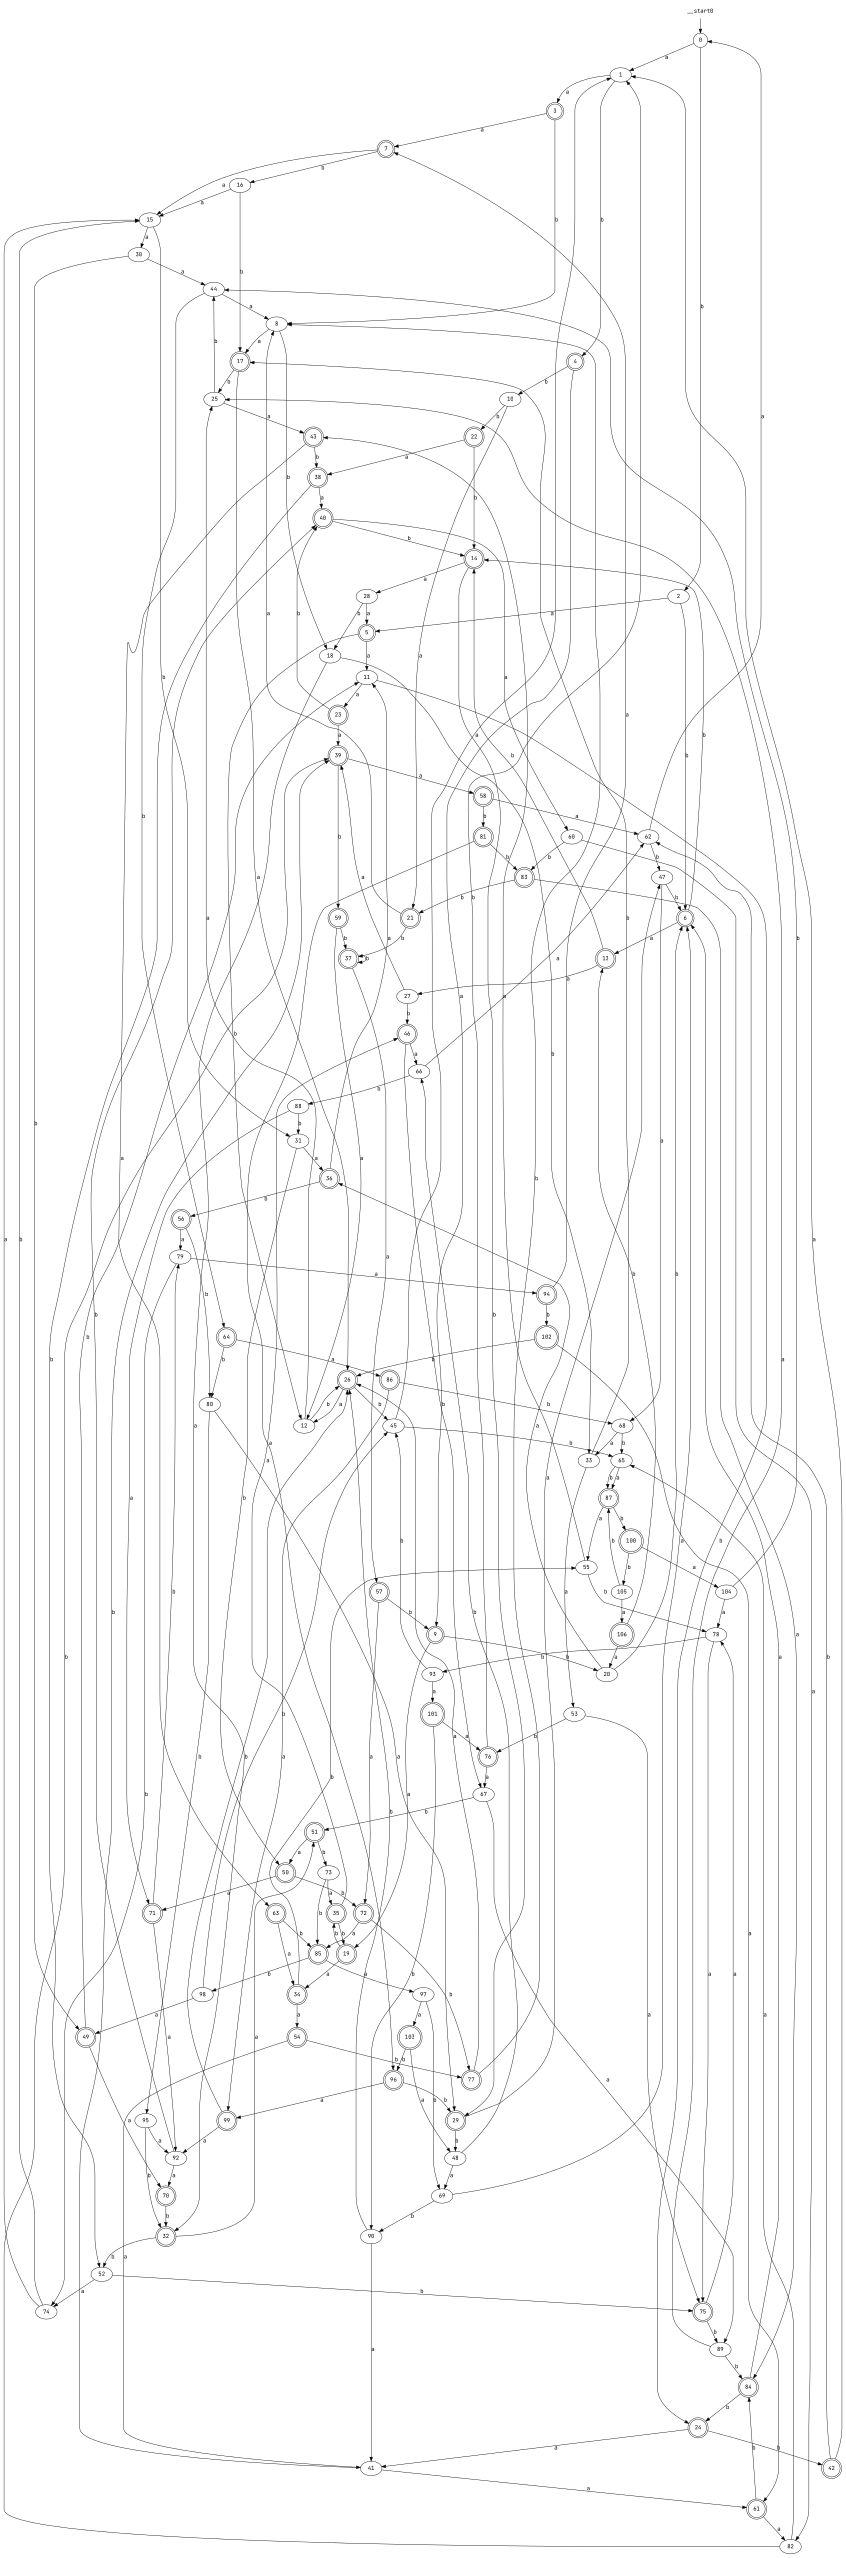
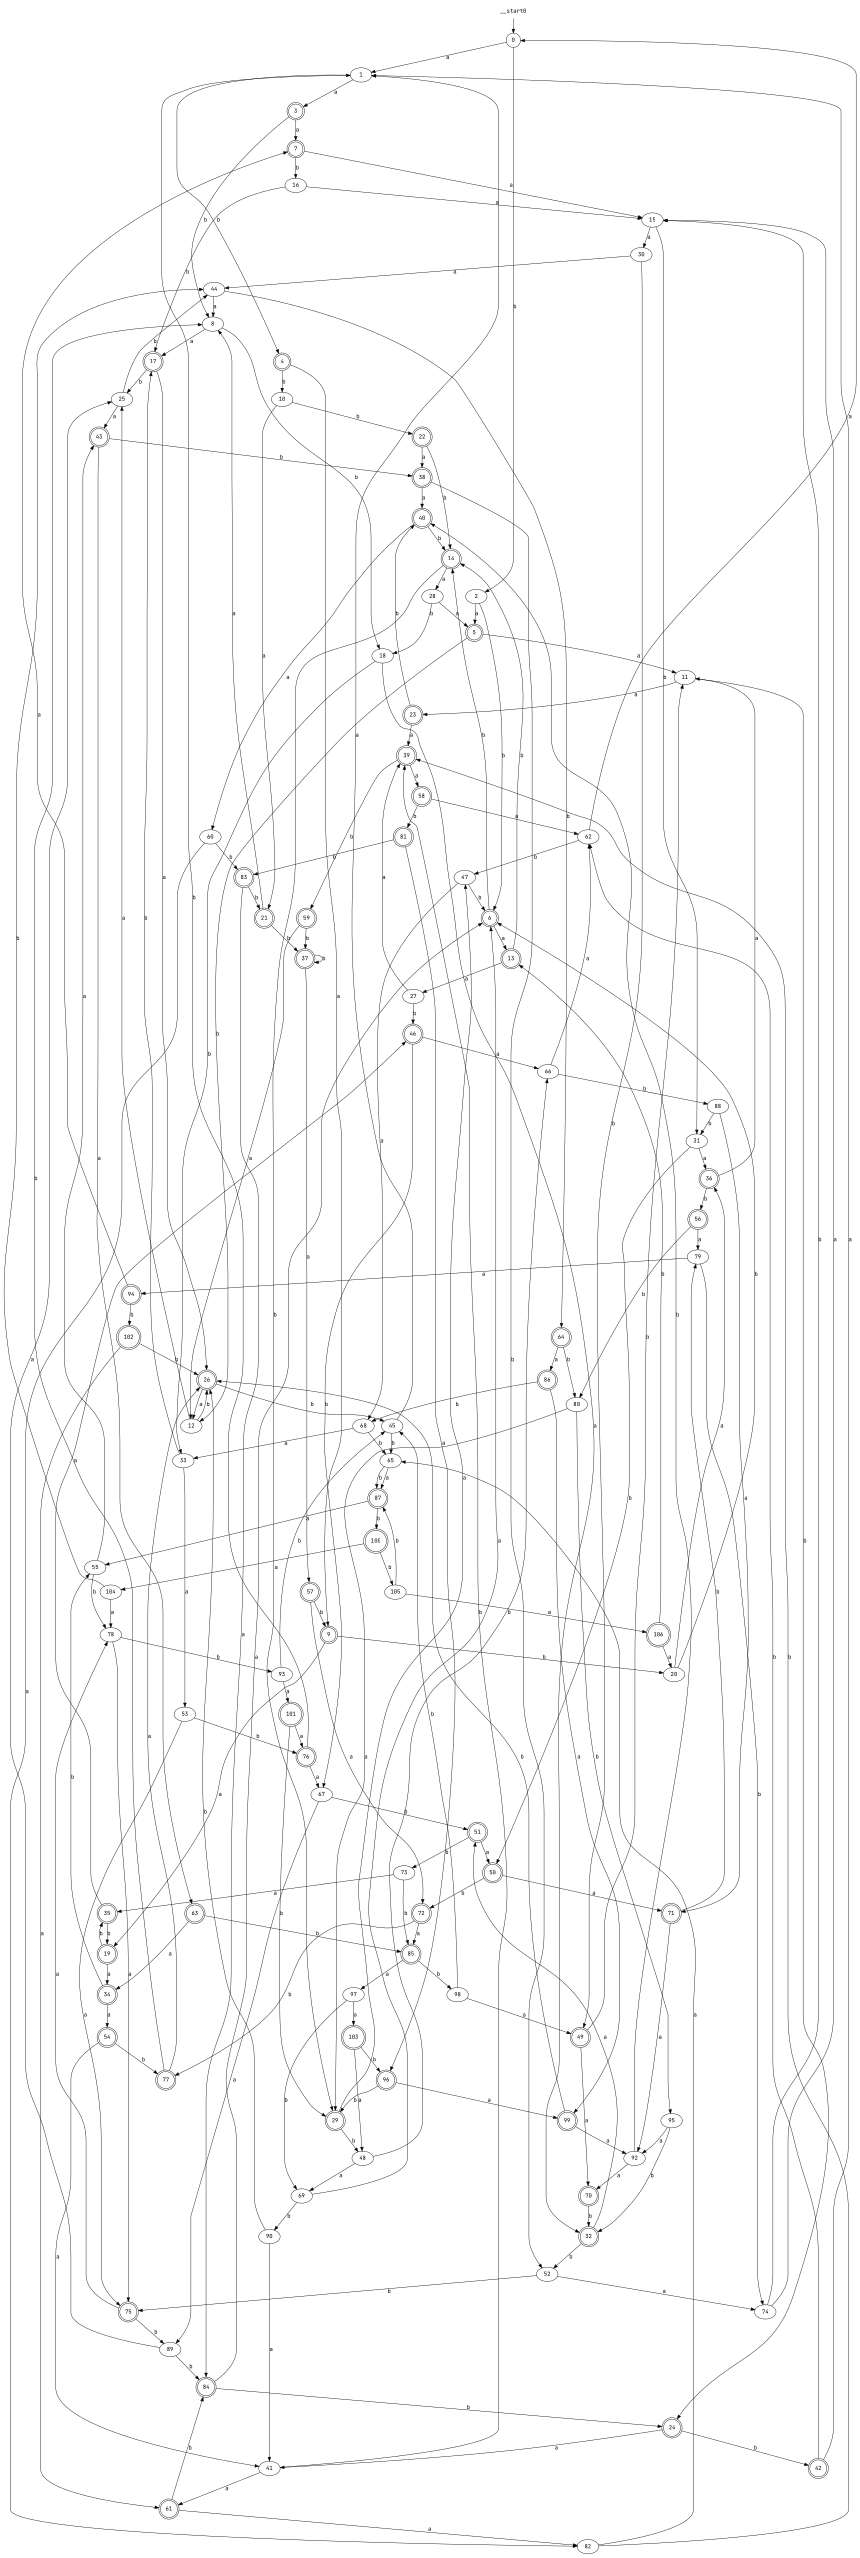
edge "101" -> "90": now "101" -> "29"
